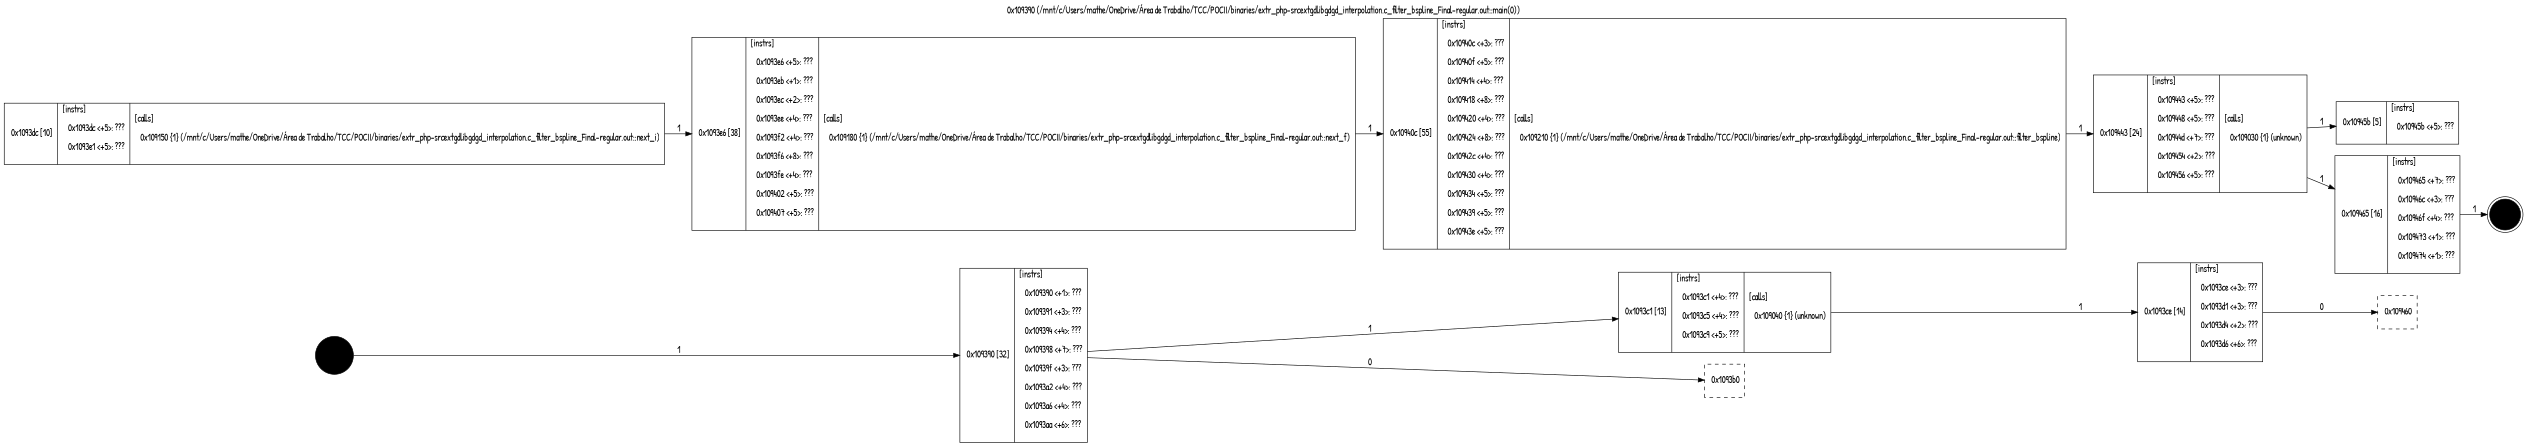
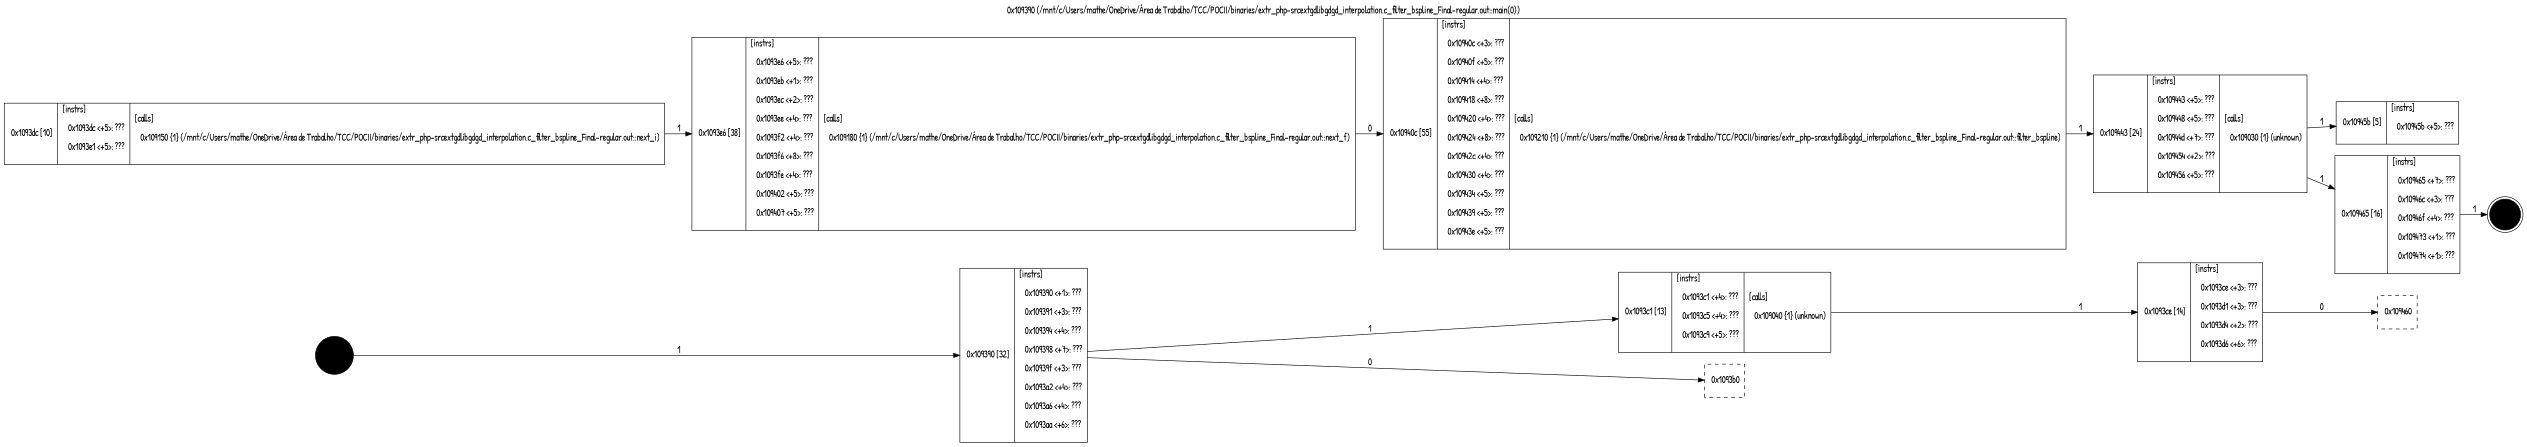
edge "0x1093e6 [38]" -> "0x10940c [55]": label " 1" -> " 0"
